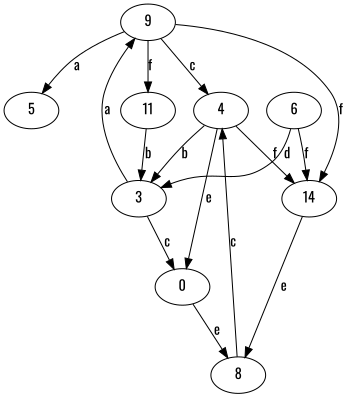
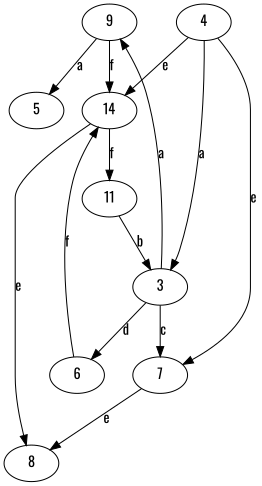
edge "9" -> "11": now "14" -> "11"
edge "9" -> "4": removed, label "c"
edge "4" -> "3": label "b" -> "a"
edge "4" -> "14": label "f" -> "e"
edge "6" -> "3": reversed
edge "8" -> "4": removed, label "c"
node "0": label "0" -> "7"
